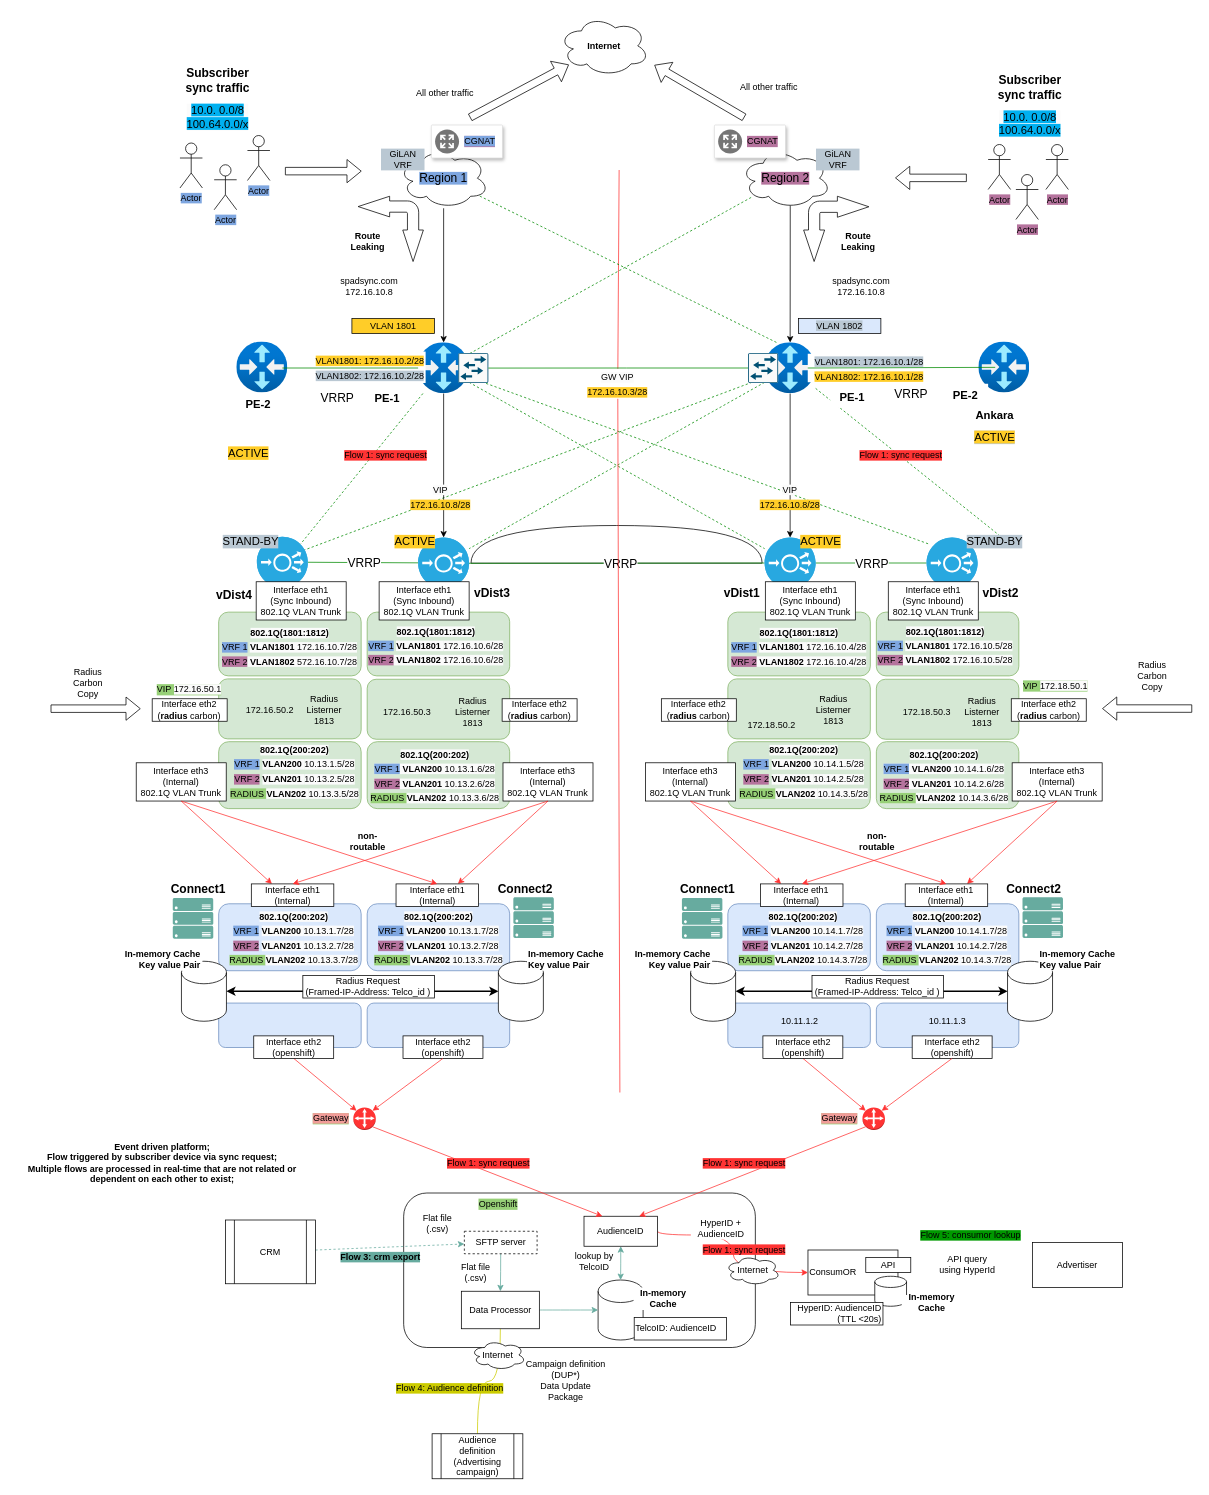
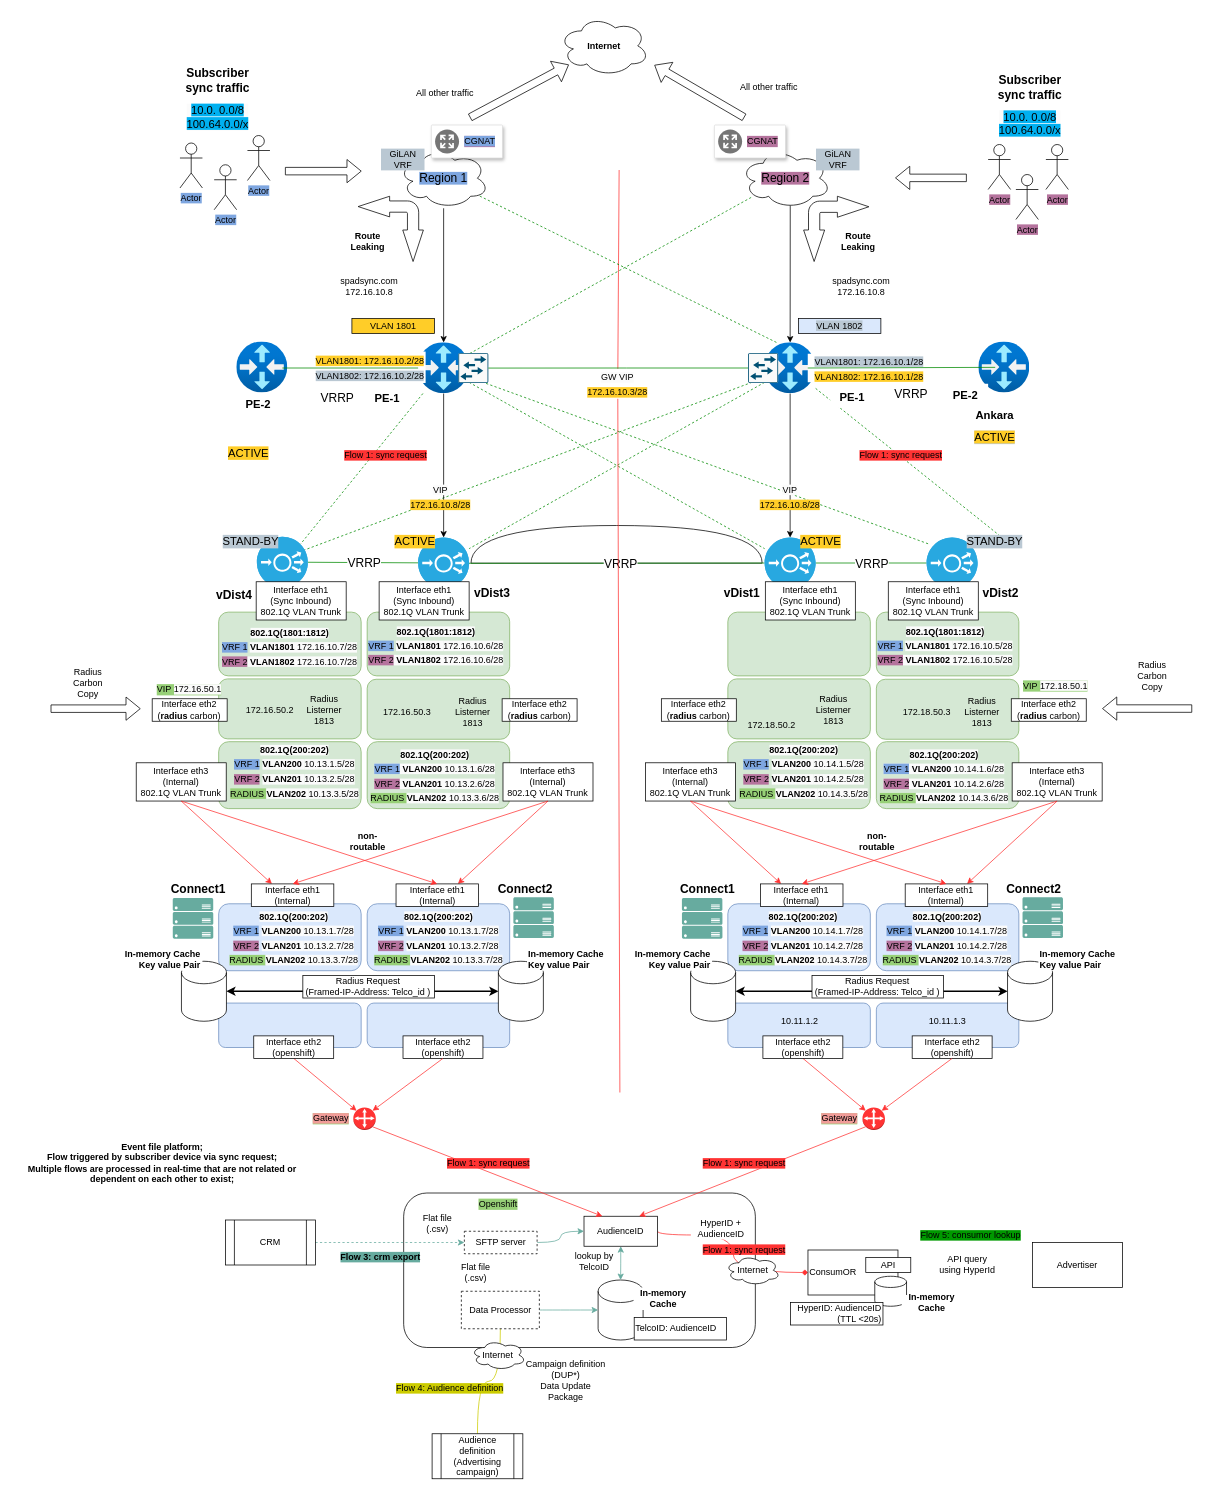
node "802.1Q(1801:1812) VRF 1 VLAN1801 172.16.10.7/28 VRF 2 VLAN1802 572.16.10.7/28": label "802.1Q(1801:1812) VRF 1 VLAN1801 172.16.10.7/28 VRF 2 VLAN1802 572.16.10.7/28" -> "802.1Q(1801:1812) VRF 1 VLAN1801 172.16.10.7/28 VRF 2 VLAN1802 172.16.10.7/28"
node "802.1Q(1801:1812) VRF 1 VLAN1801 172.16.10.4/28 VRF 2 VLAN1802 172.16.10.4/28": removed
node "Event driven platform; Flow triggered by subscriber device via sync request; Multiple flows are processed in real-time that are not related or dependent on each other to exist;": label "Event driven platform; Flow triggered by subscriber device via sync request; Multiple flows are processed in real-time that are not related or dependent on each other to exist;" -> "Event file platform; Flow triggered by subscriber device via sync request; Multiple flows are processed in real-time that are not related or dependent on each other to exist;"
node "CRM": size 90x64 -> 90x45
edge "SFTP server" -> "Data Processor": now "SFTP server" -> "AudienceID"
edge "AudienceID" -> "ConsumOR": arrowhead classic -> diamond
node "Data Processor": style solid -> dashed
